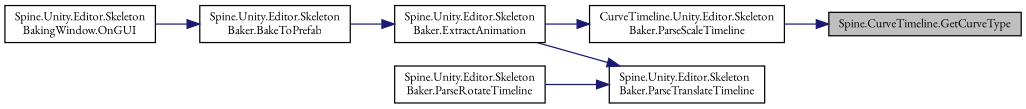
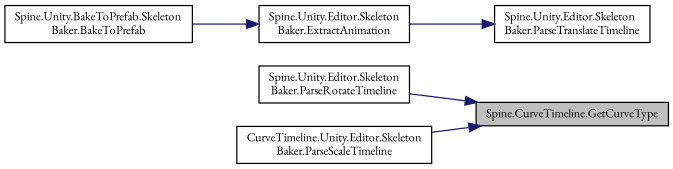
node "Spine.Unity.Editor.Skeleton BakingWindow.OnGUI": removed
node "Spine.Unity.Editor.Skeleton Baker.BakeToPrefab": label "Spine.Unity.Editor.Skeleton Baker.BakeToPrefab" -> "Spine.Unity.BakeToPrefab.Skeleton Baker.BakeToPrefab"
edge "Spine.Unity.Editor.Skeleton Baker.ExtractAnimation" -> "CurveTimeline.Unity.Editor.Skeleton Baker.ParseScaleTimeline": removed
edge "Spine.Unity.Editor.Skeleton Baker.ParseRotateTimeline" -> "Spine.Unity.Editor.Skeleton Baker.ParseTranslateTimeline": now "Spine.Unity.Editor.Skeleton Baker.ParseRotateTimeline" -> "Spine.CurveTimeline.GetCurveType"
